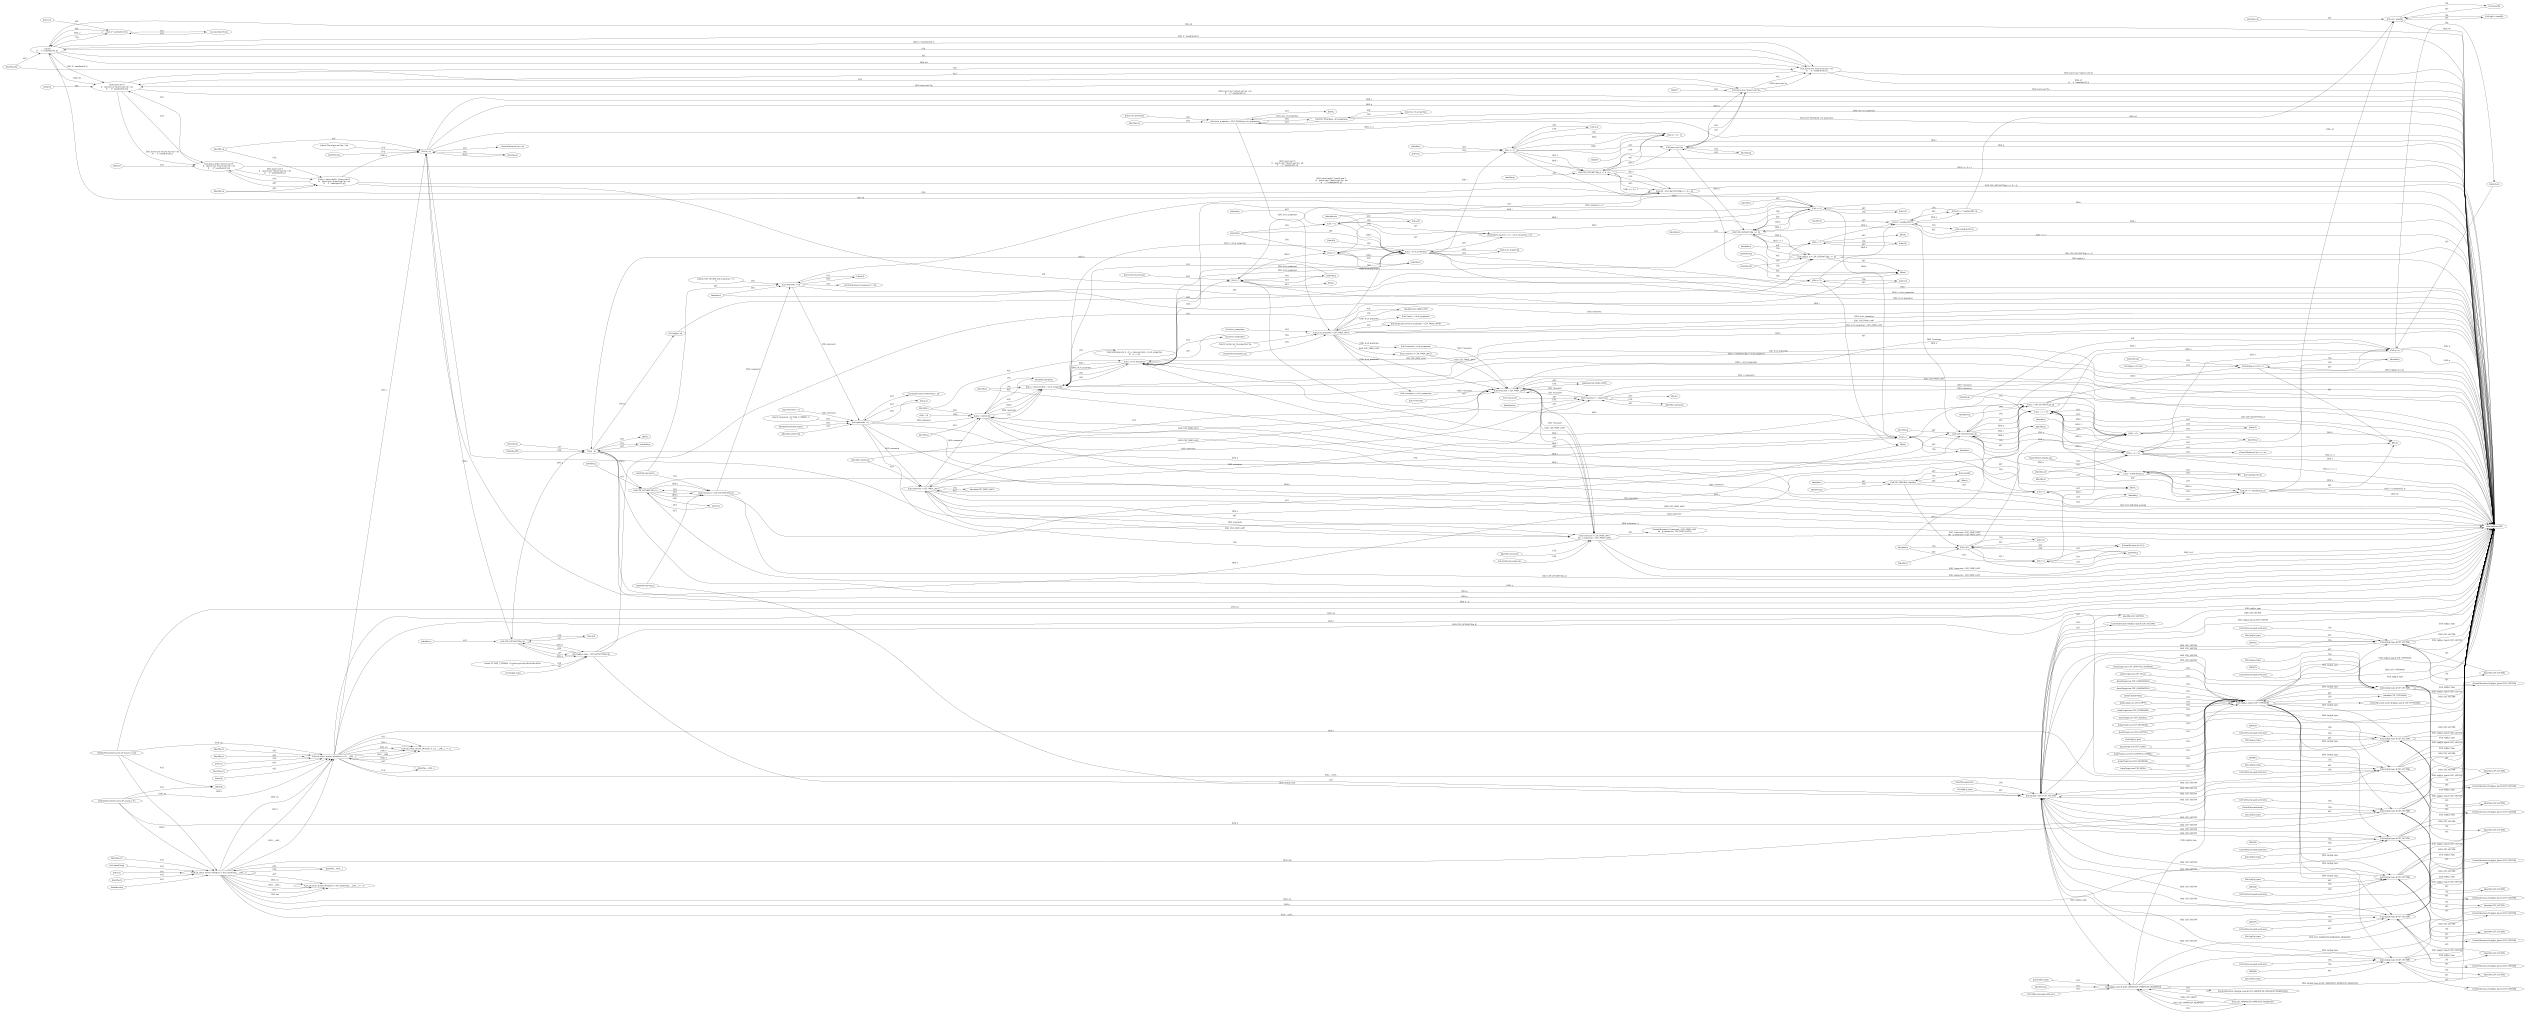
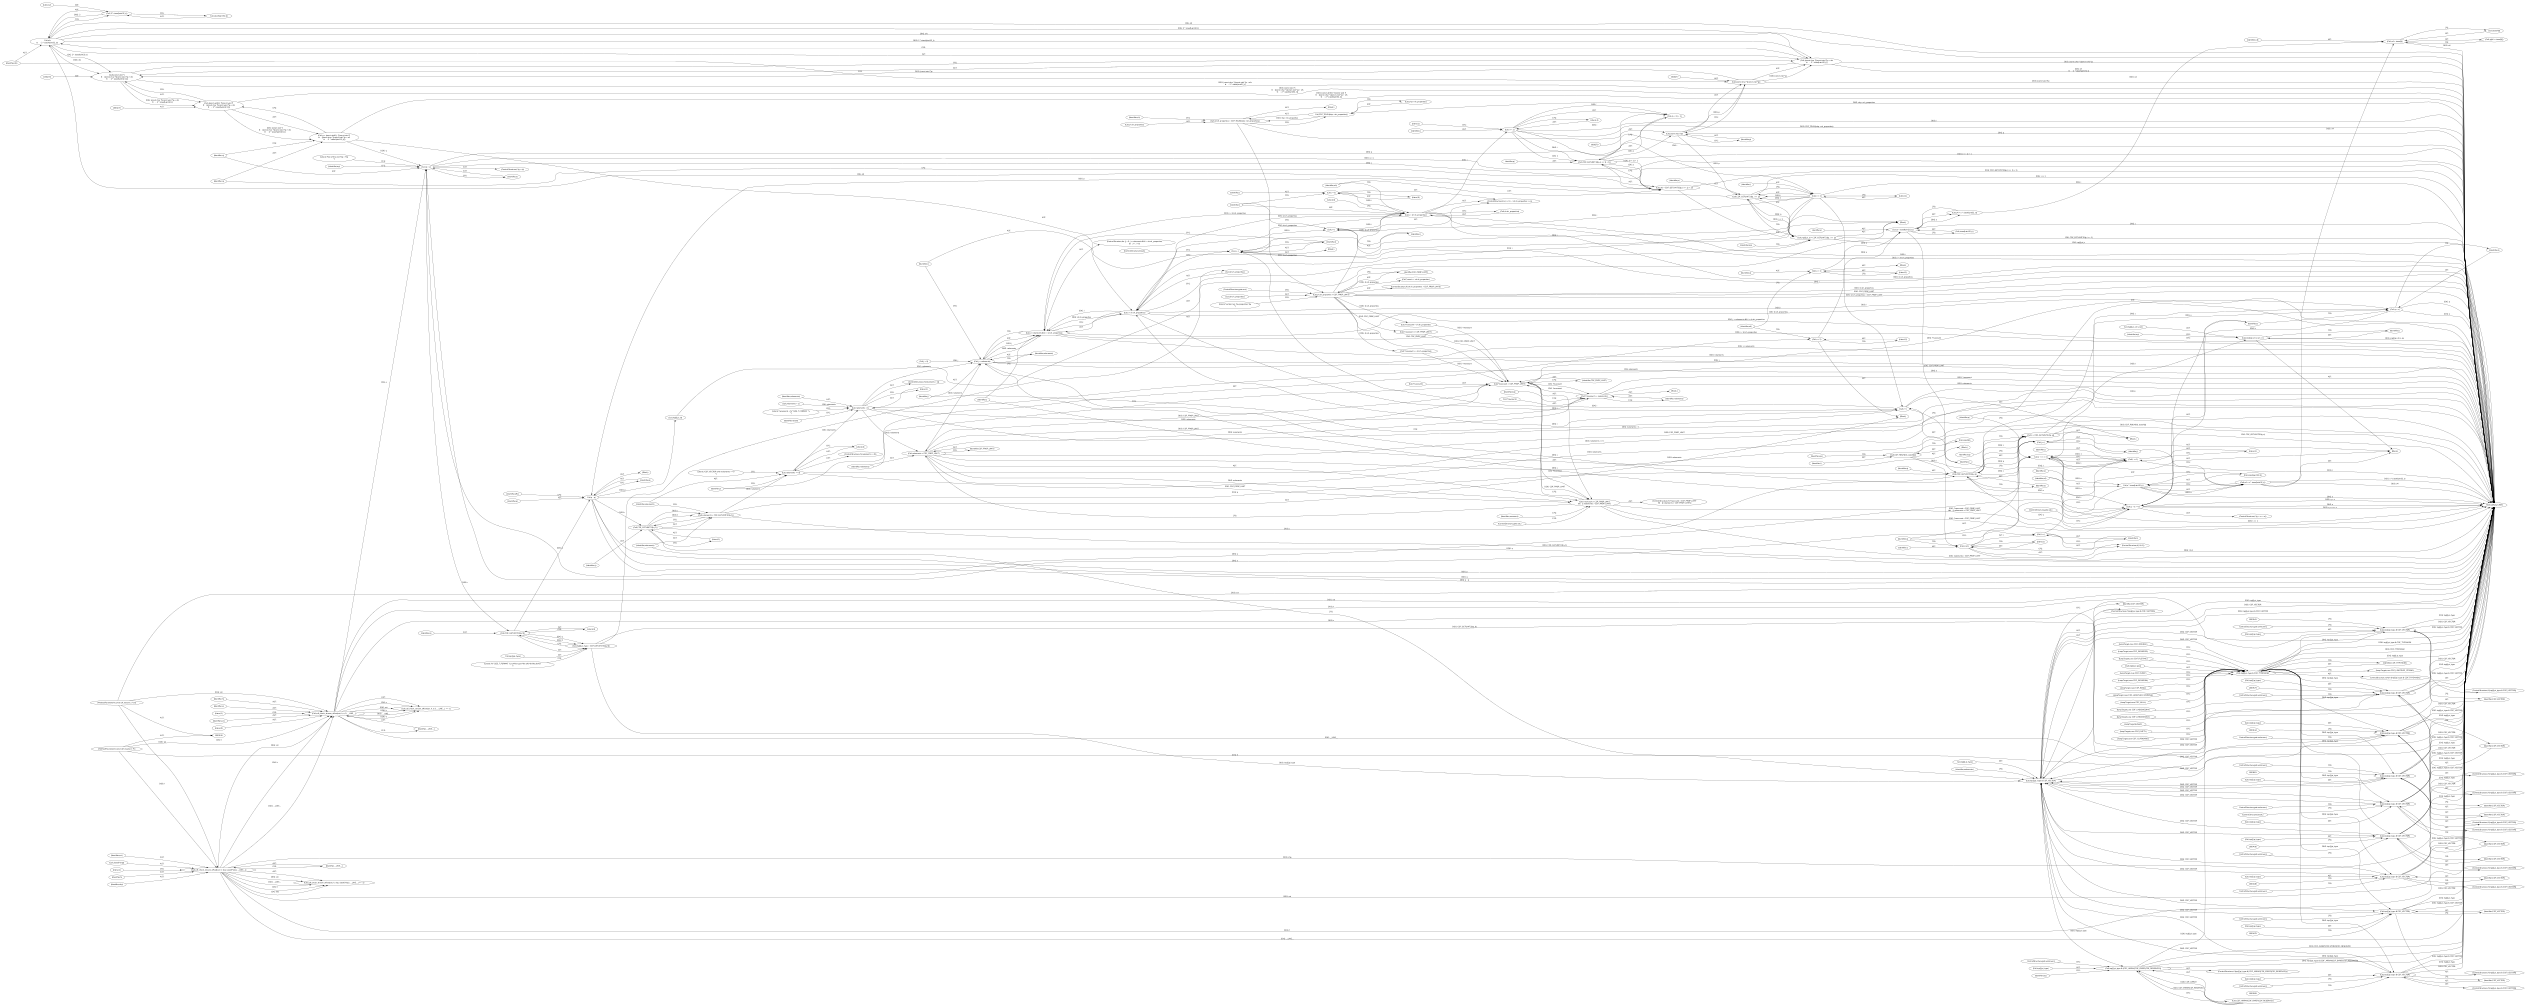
node "(MethodParameterIn,nelem)": label "(MethodParameterIn,nelem)" -> "(Identifier,nelem)"
edge "(Call,o += l >> 1)" -> "(MethodReturn,RET)": added, label "DDG: l >> 1"
edge "(JumpTarget,case CDF_LENGTH32_STRING:)" -> "(Call,inp[i].pi_type & CDF_TYPEMASK)": reversed
